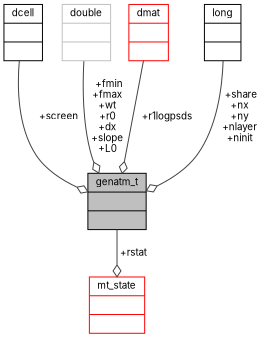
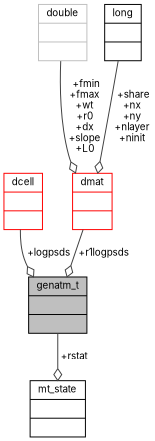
node "dcell": color black -> red
edge "double" -> "genatm_t": now "double" -> "dmat"
edge "dcell" -> "genatm_t": label " +screen" -> " +logpsds"
edge "long" -> "genatm_t": now "long" -> "dmat"
node "mt_state": color red -> black
